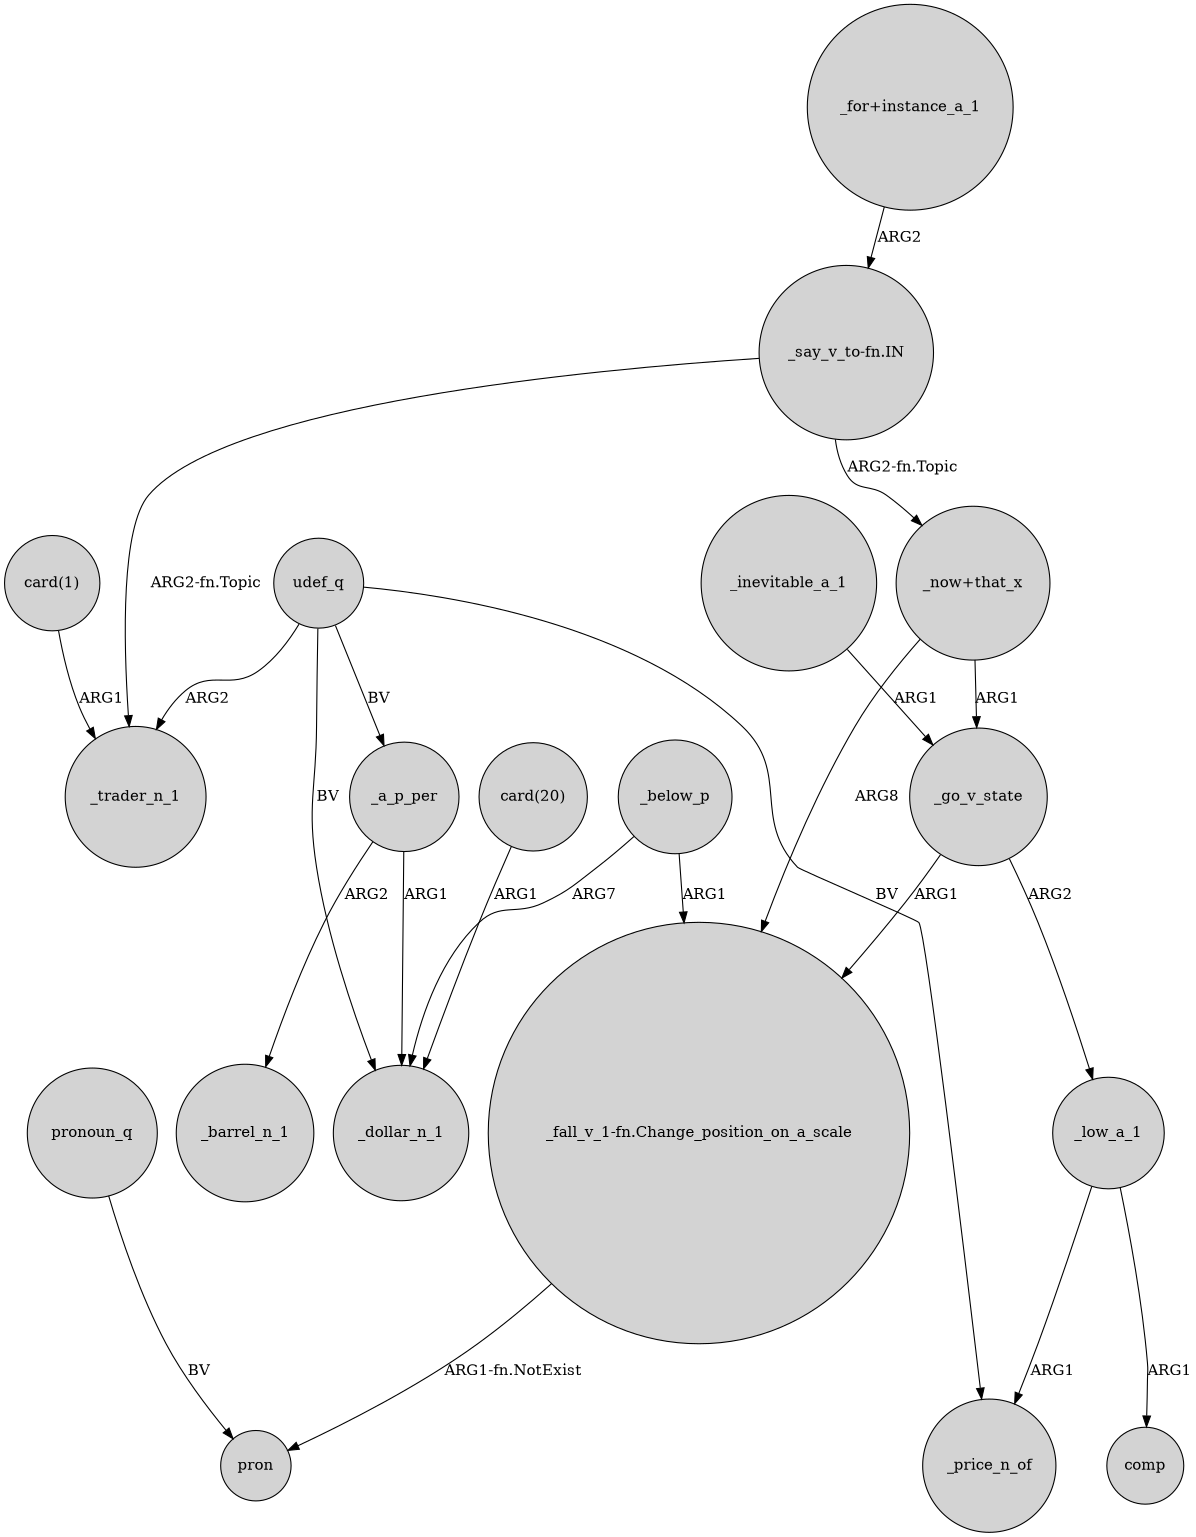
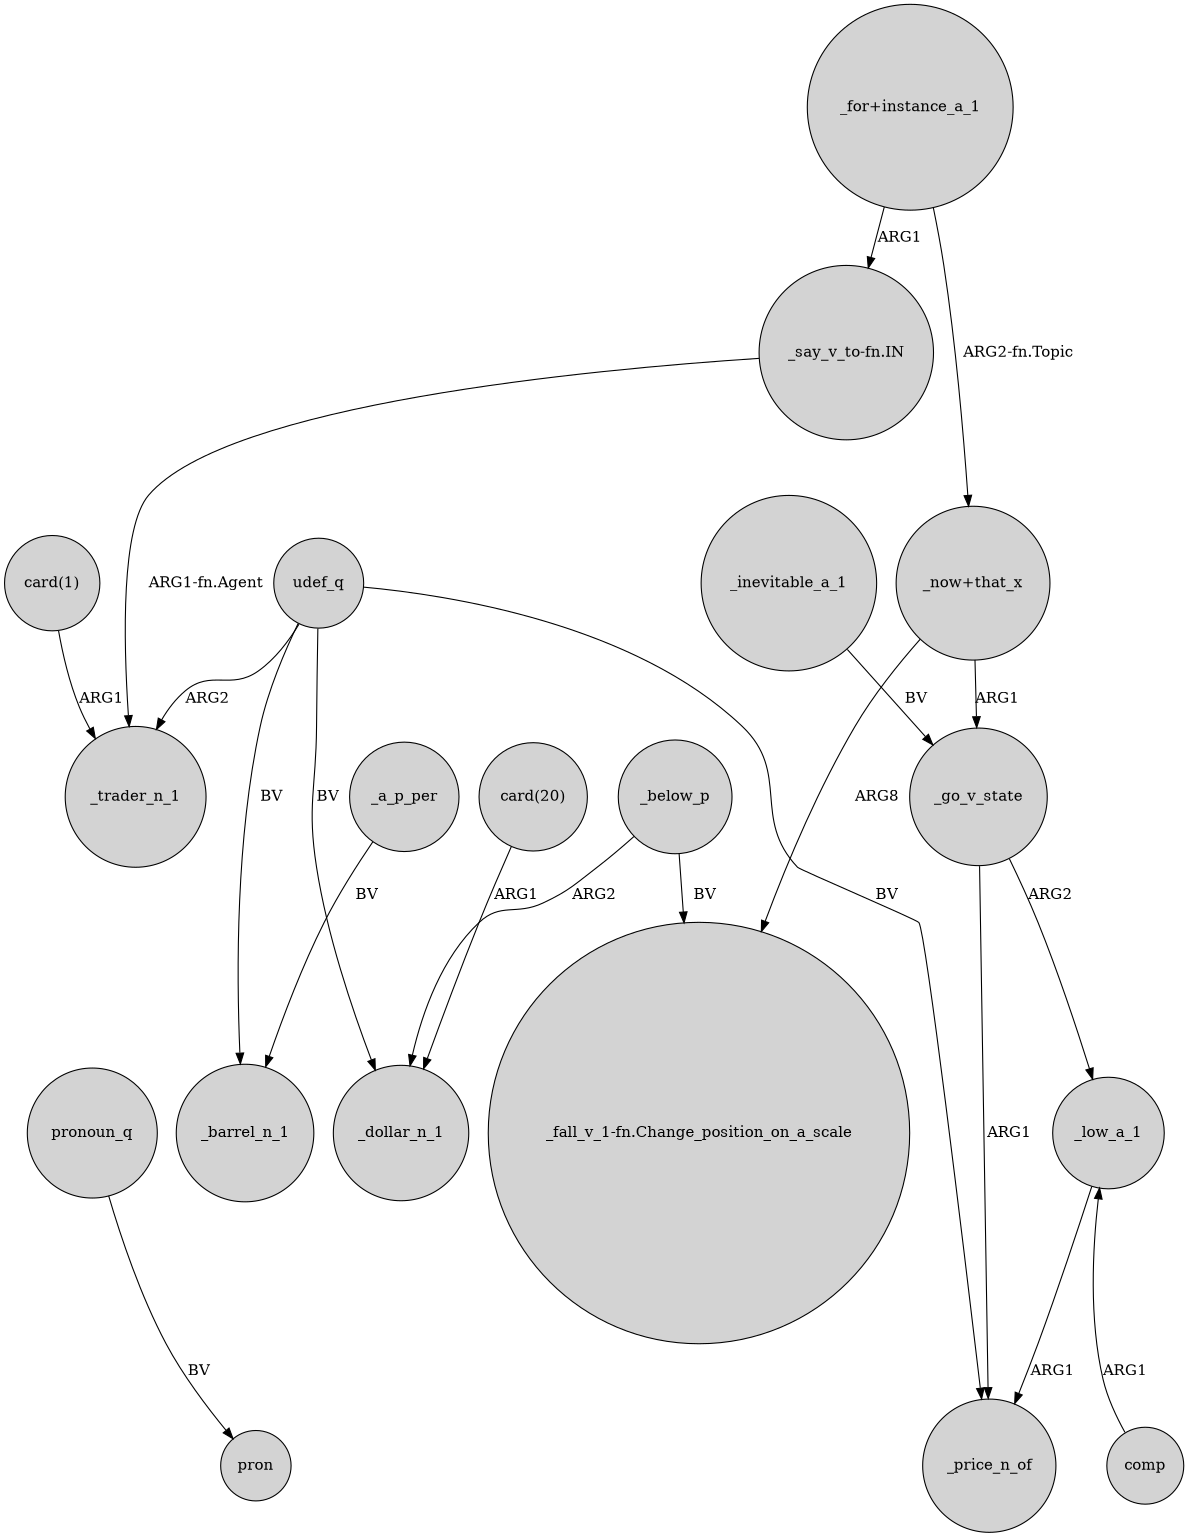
edge "_for+instance_a_1" -> "_say_v_to-fn.IN": label "ARG2" -> "ARG1"
edge "_say_v_to-fn.IN" -> "_now+that_x": now "_for+instance_a_1" -> "_now+that_x"
edge "_say_v_to-fn.IN" -> "_trader_n_1": label "ARG2-fn.Topic" -> "ARG1-fn.Agent"
edge "udef_q" -> "_a_p_per": now "udef_q" -> "_barrel_n_1"
edge "_inevitable_a_1" -> "_go_v_state": label "ARG1" -> "BV"
edge "_a_p_per" -> "_barrel_n_1": label "ARG2" -> "BV"
edge "_below_p" -> "_dollar_n_1": label "ARG7" -> "ARG2"
edge "_below_p" -> "_fall_v_1-fn.Change_position_on_a_scale": label "ARG1" -> "BV"
edge "_go_v_state" -> "_fall_v_1-fn.Change_position_on_a_scale": now "_go_v_state" -> "_price_n_of"
edge "_a_p_per" -> "_dollar_n_1": removed, label "ARG1"
edge "_low_a_1" -> "comp": reversed
edge "_fall_v_1-fn.Change_position_on_a_scale" -> "pron": removed, label "ARG1-fn.NotExist"
